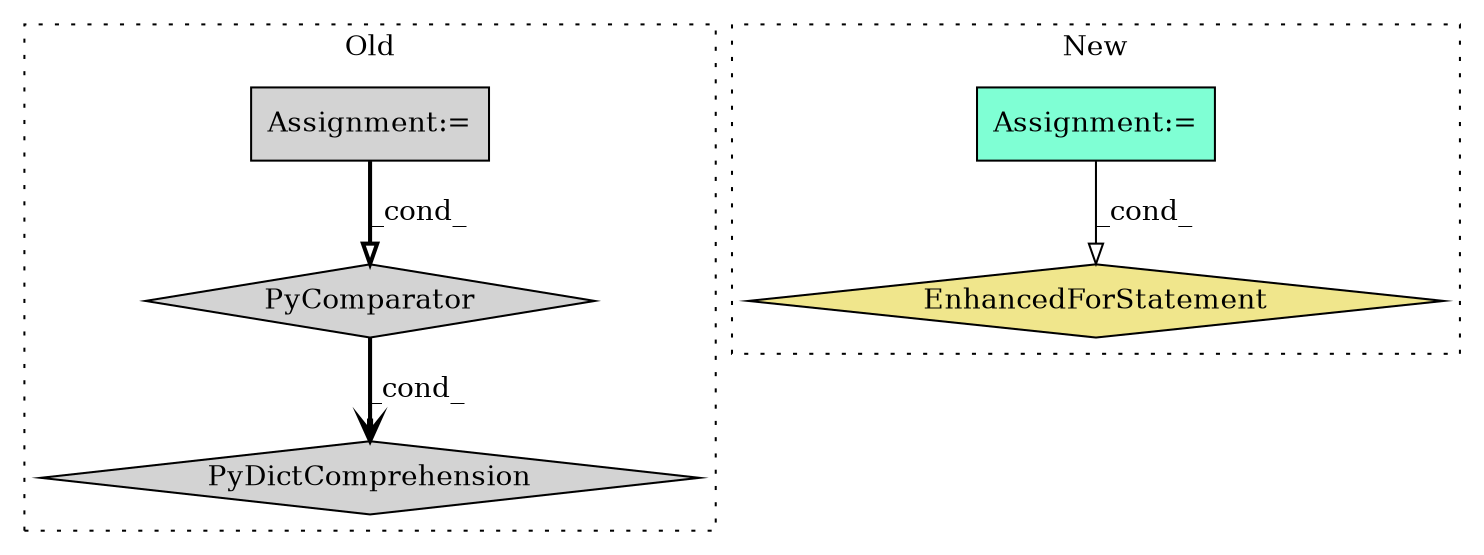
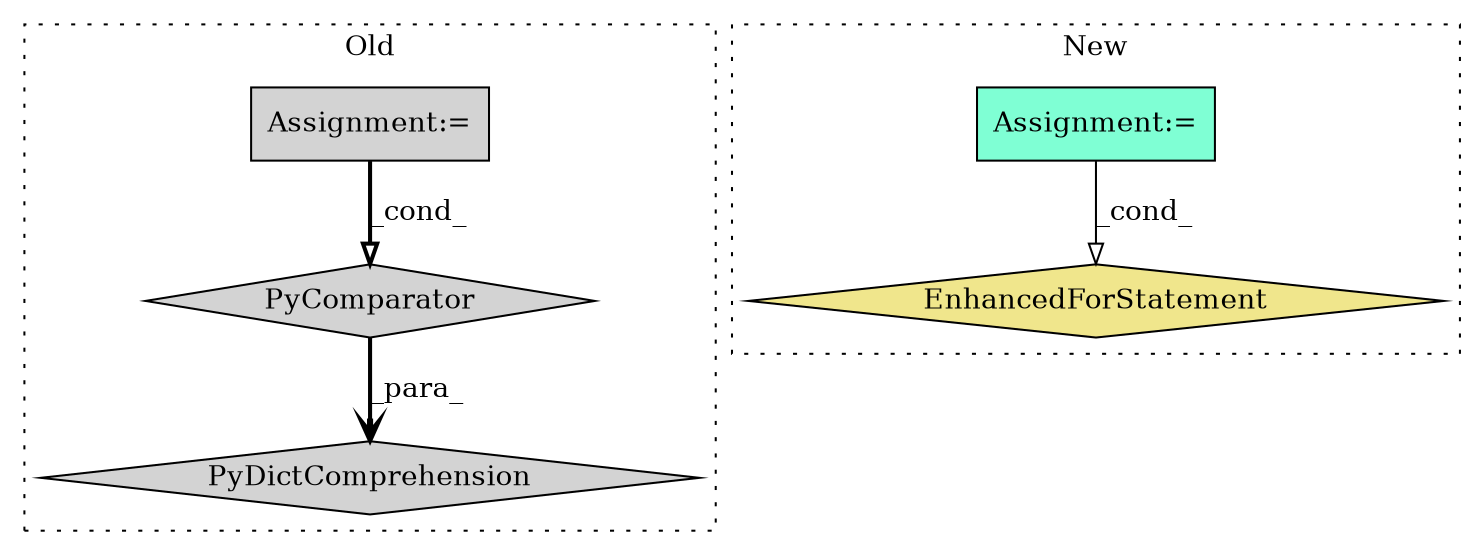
edge "PyComparator" -> "PyDictComprehension": label "_cond_" -> "_para_"
